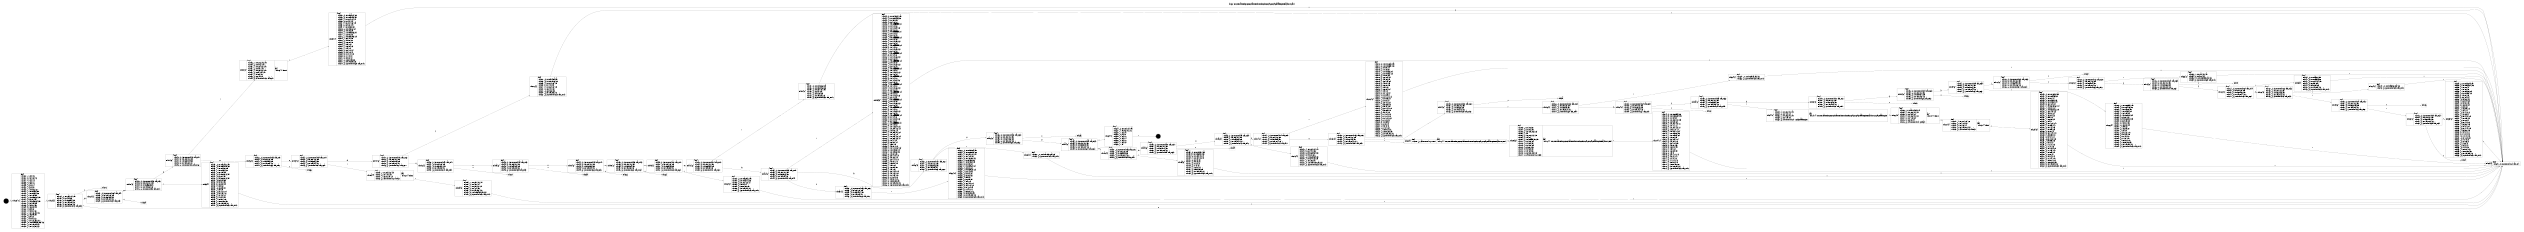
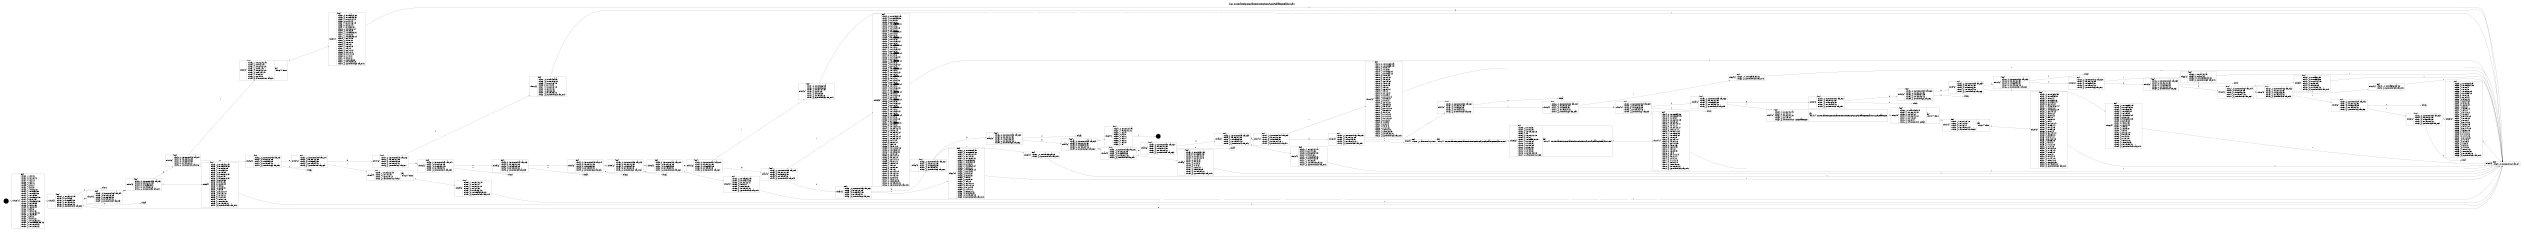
edge "0x401a34 [28]" -> "0x401a6c [28]": now "0x401a50 [28]" -> "0x401a6c [28]"
edge "0x4018e4 [28]" -> "0x40254d": now "0x4018c4 [32]" -> "0x40254d"
